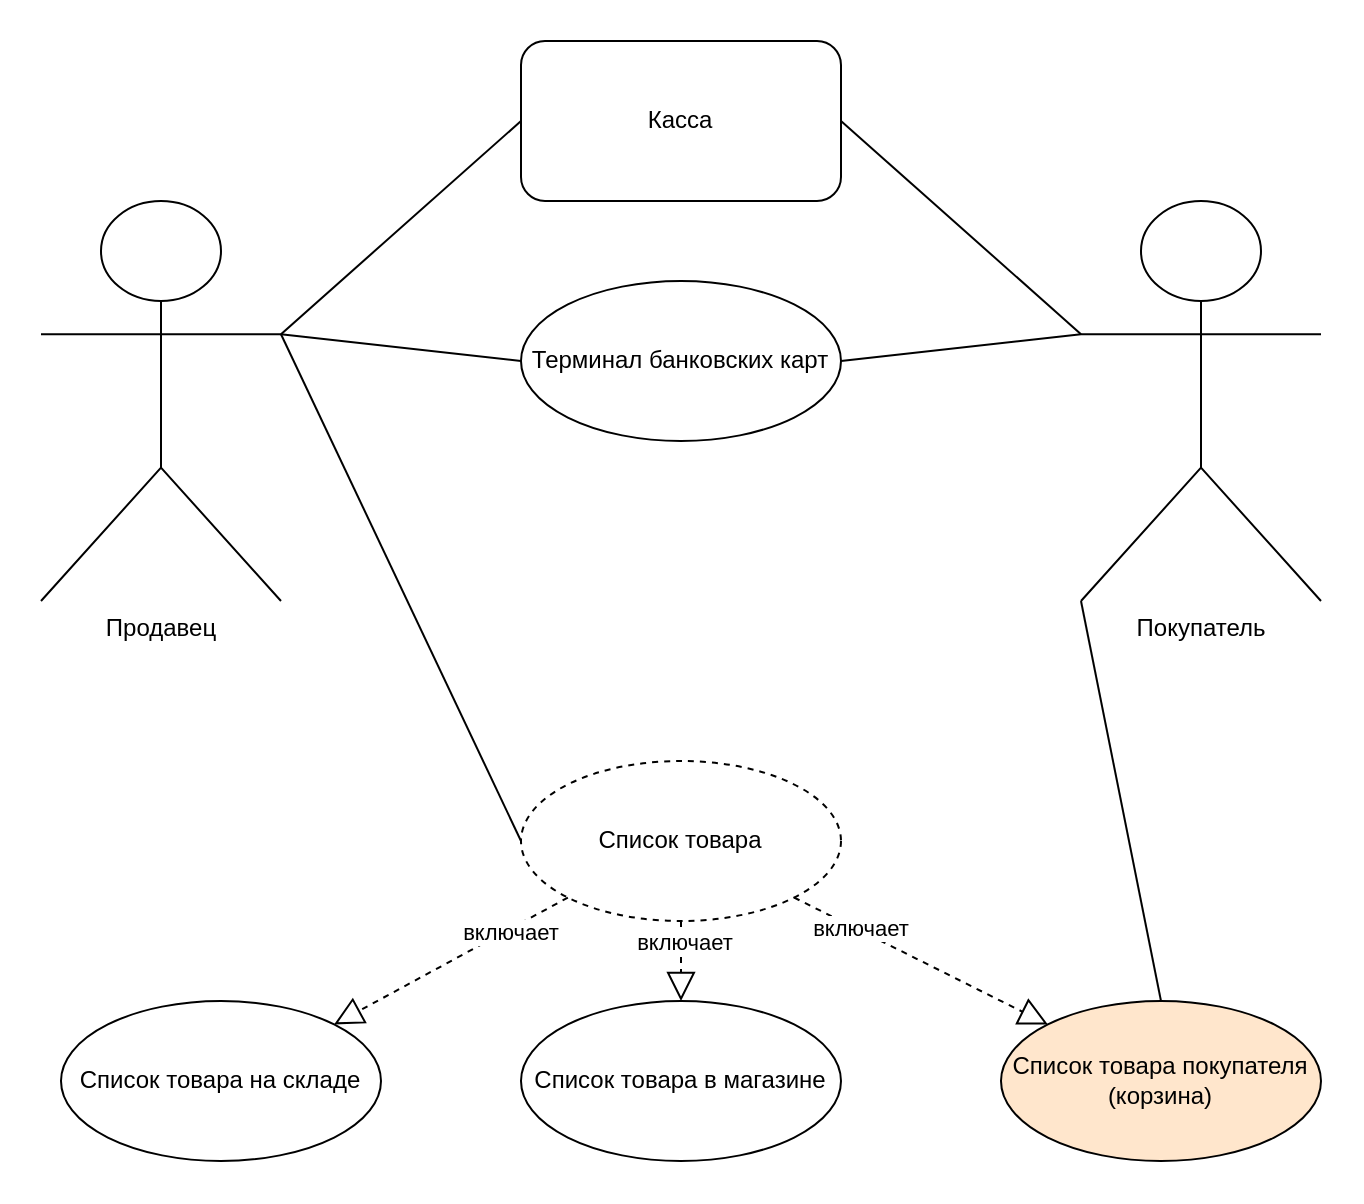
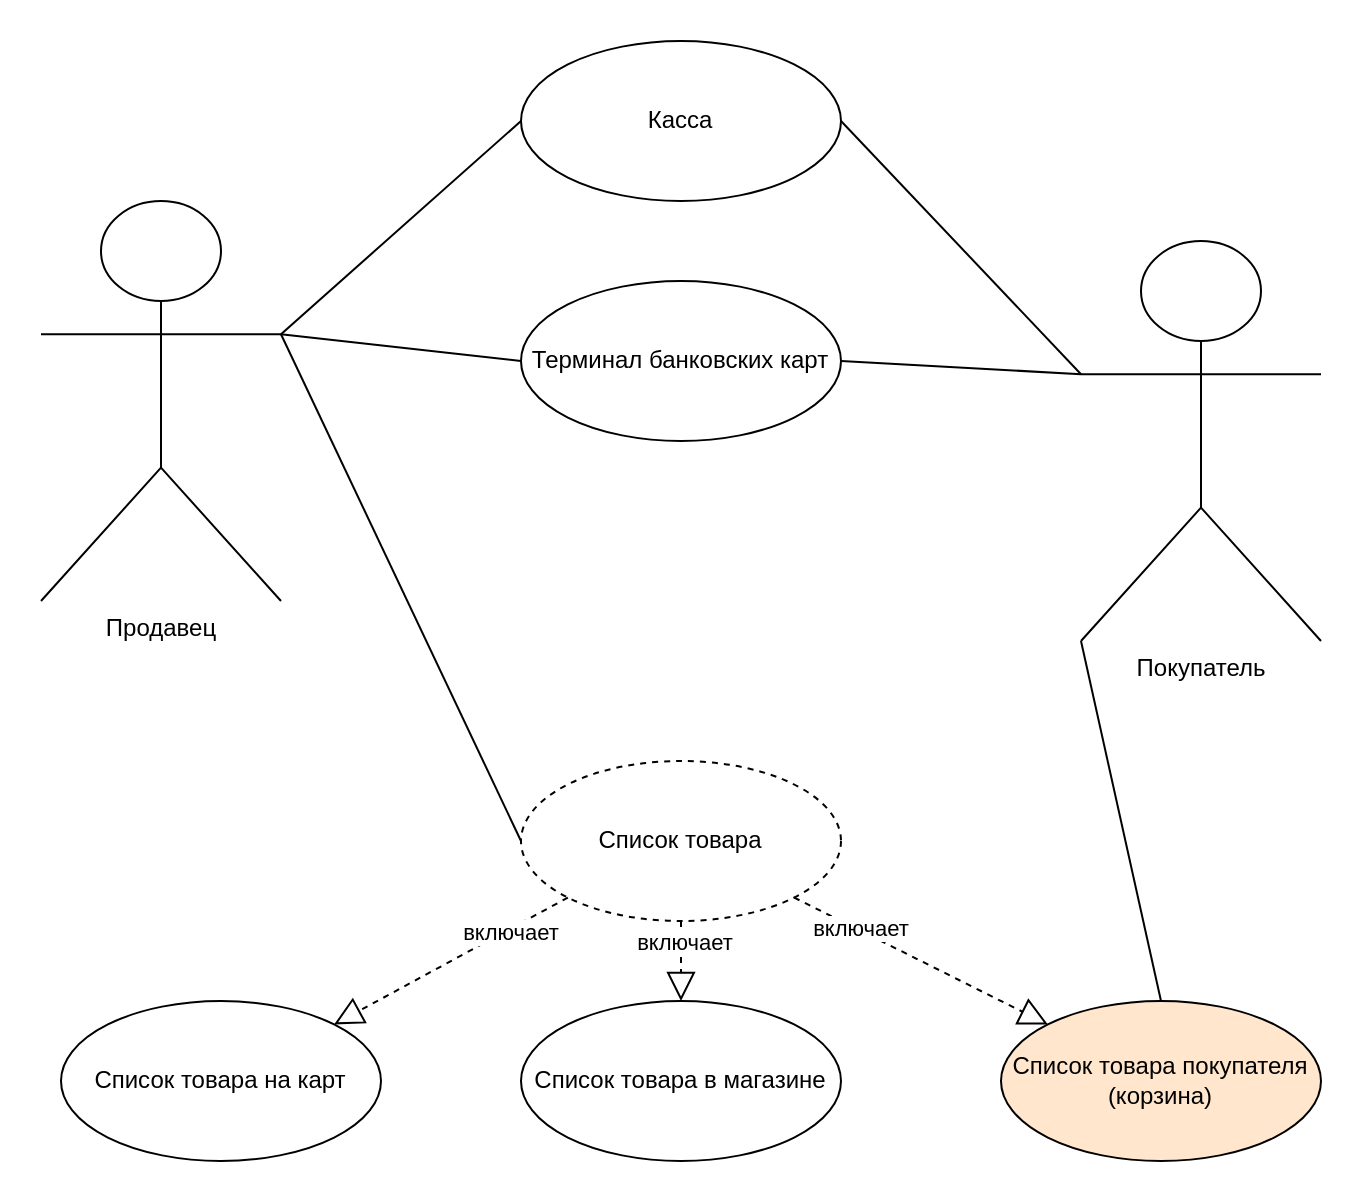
node "Касса": shape rounded rectangle -> ellipse
node "Покупатель": moved (1201, 401) -> (1201, 441)
node "Список товара на складе": label "Список товара на складе" -> "Список товара на карт"
